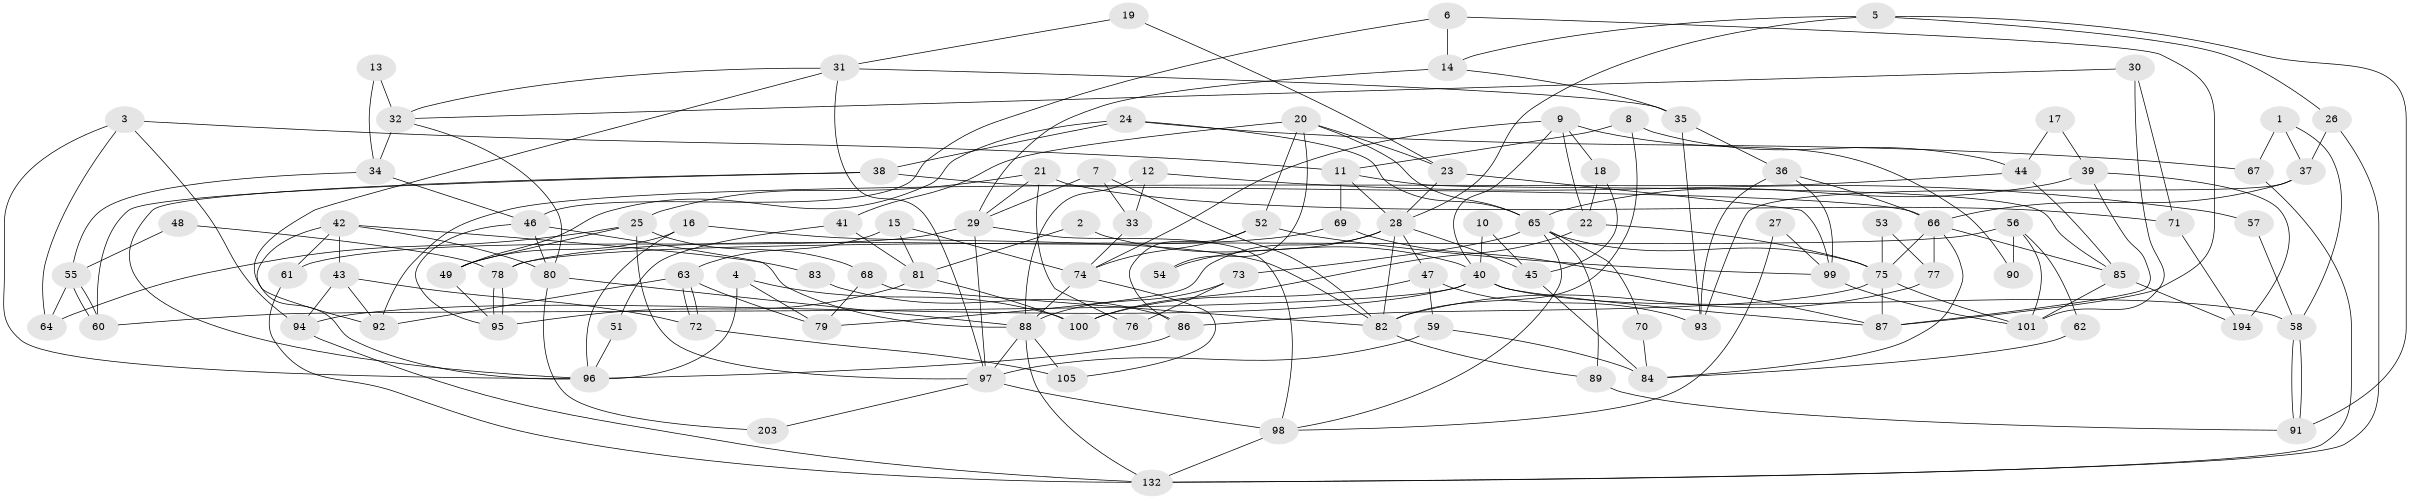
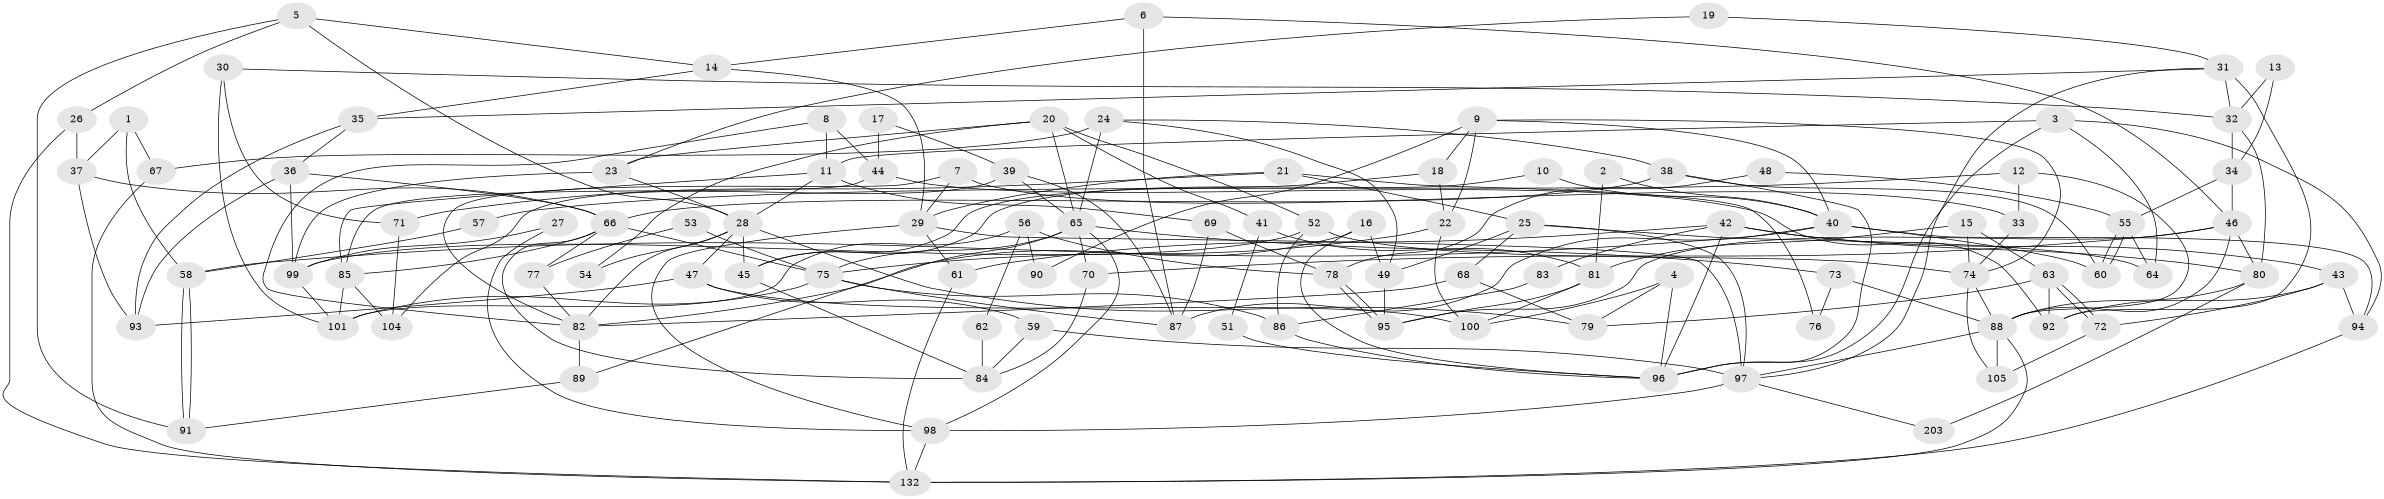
edge "46" -- "70": added
node "194": label "194" -> "104"
